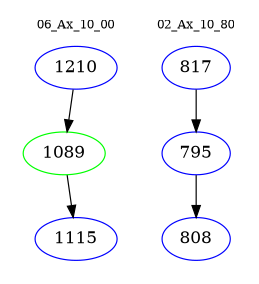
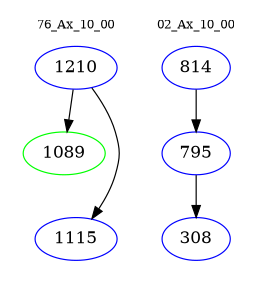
cluster "06_Ax_10_00": label "06_Ax_10_00" -> "76_Ax_10_00"
cluster "02_Ax_10_80": label "02_Ax_10_80" -> "02_Ax_10_00"
node "817": label "817" -> "814"
edge "1089" -> "1115": now "1210" -> "1115"
node "808": label "808" -> "308"
